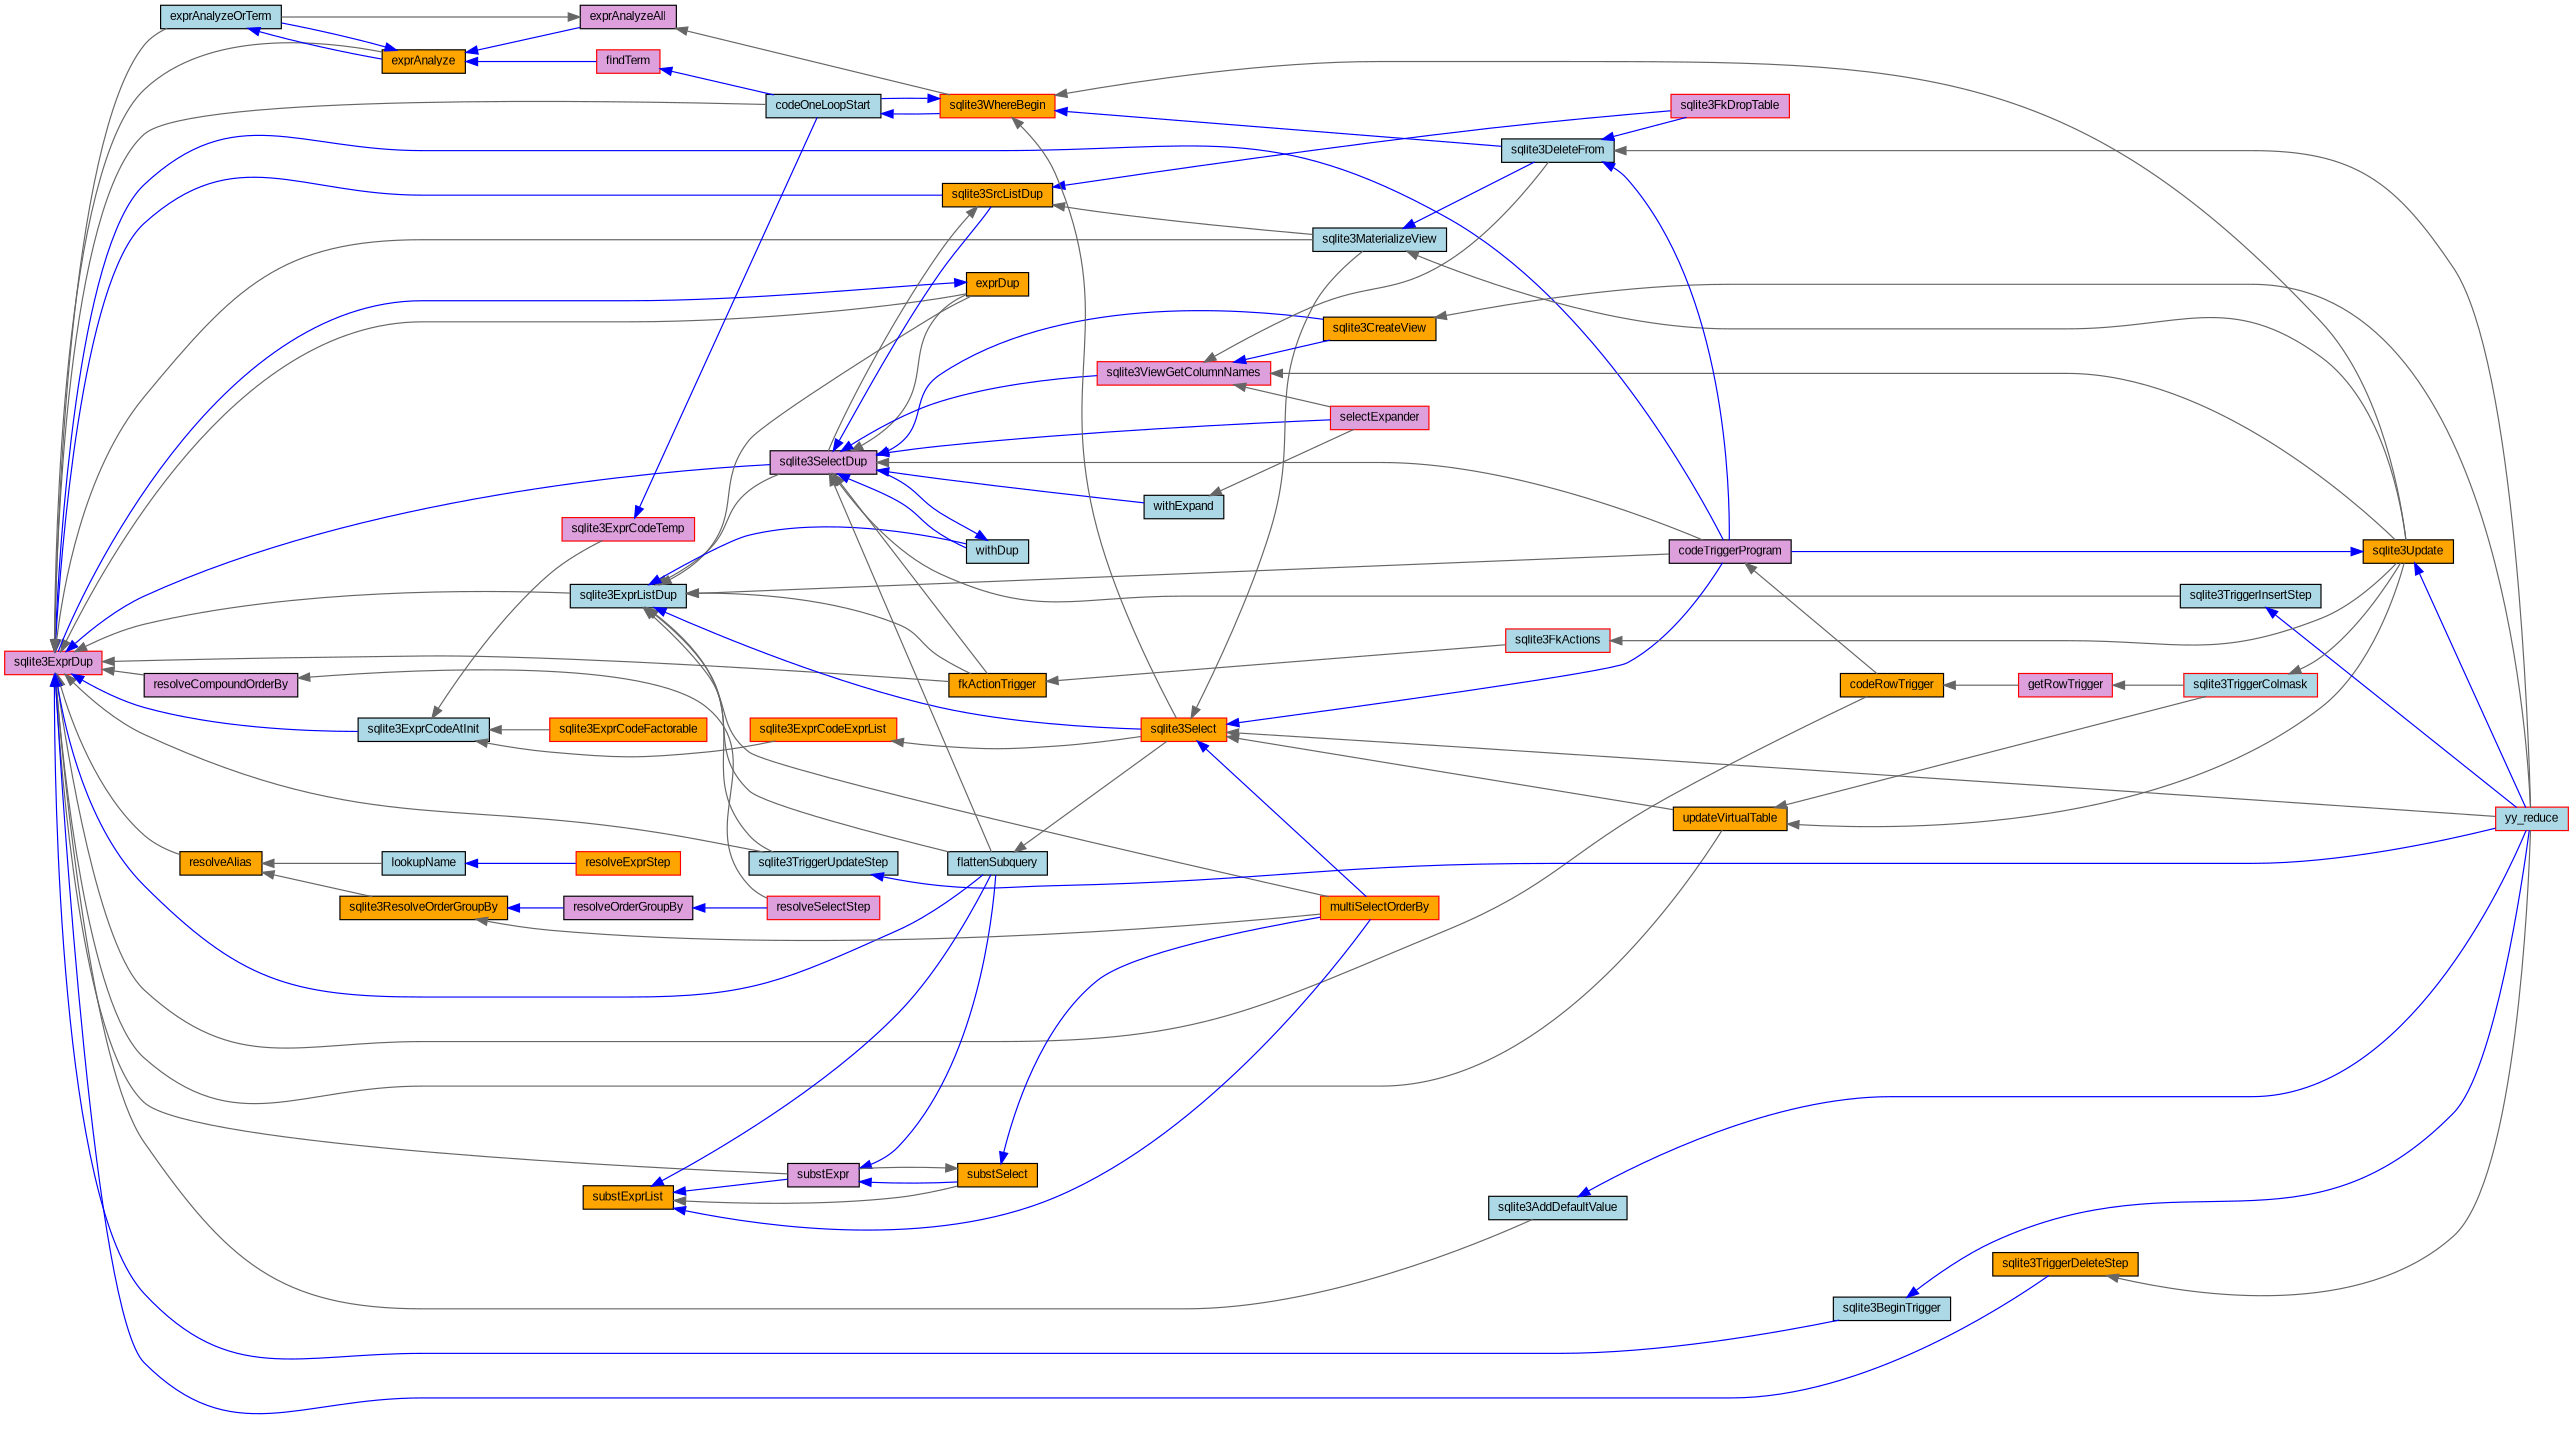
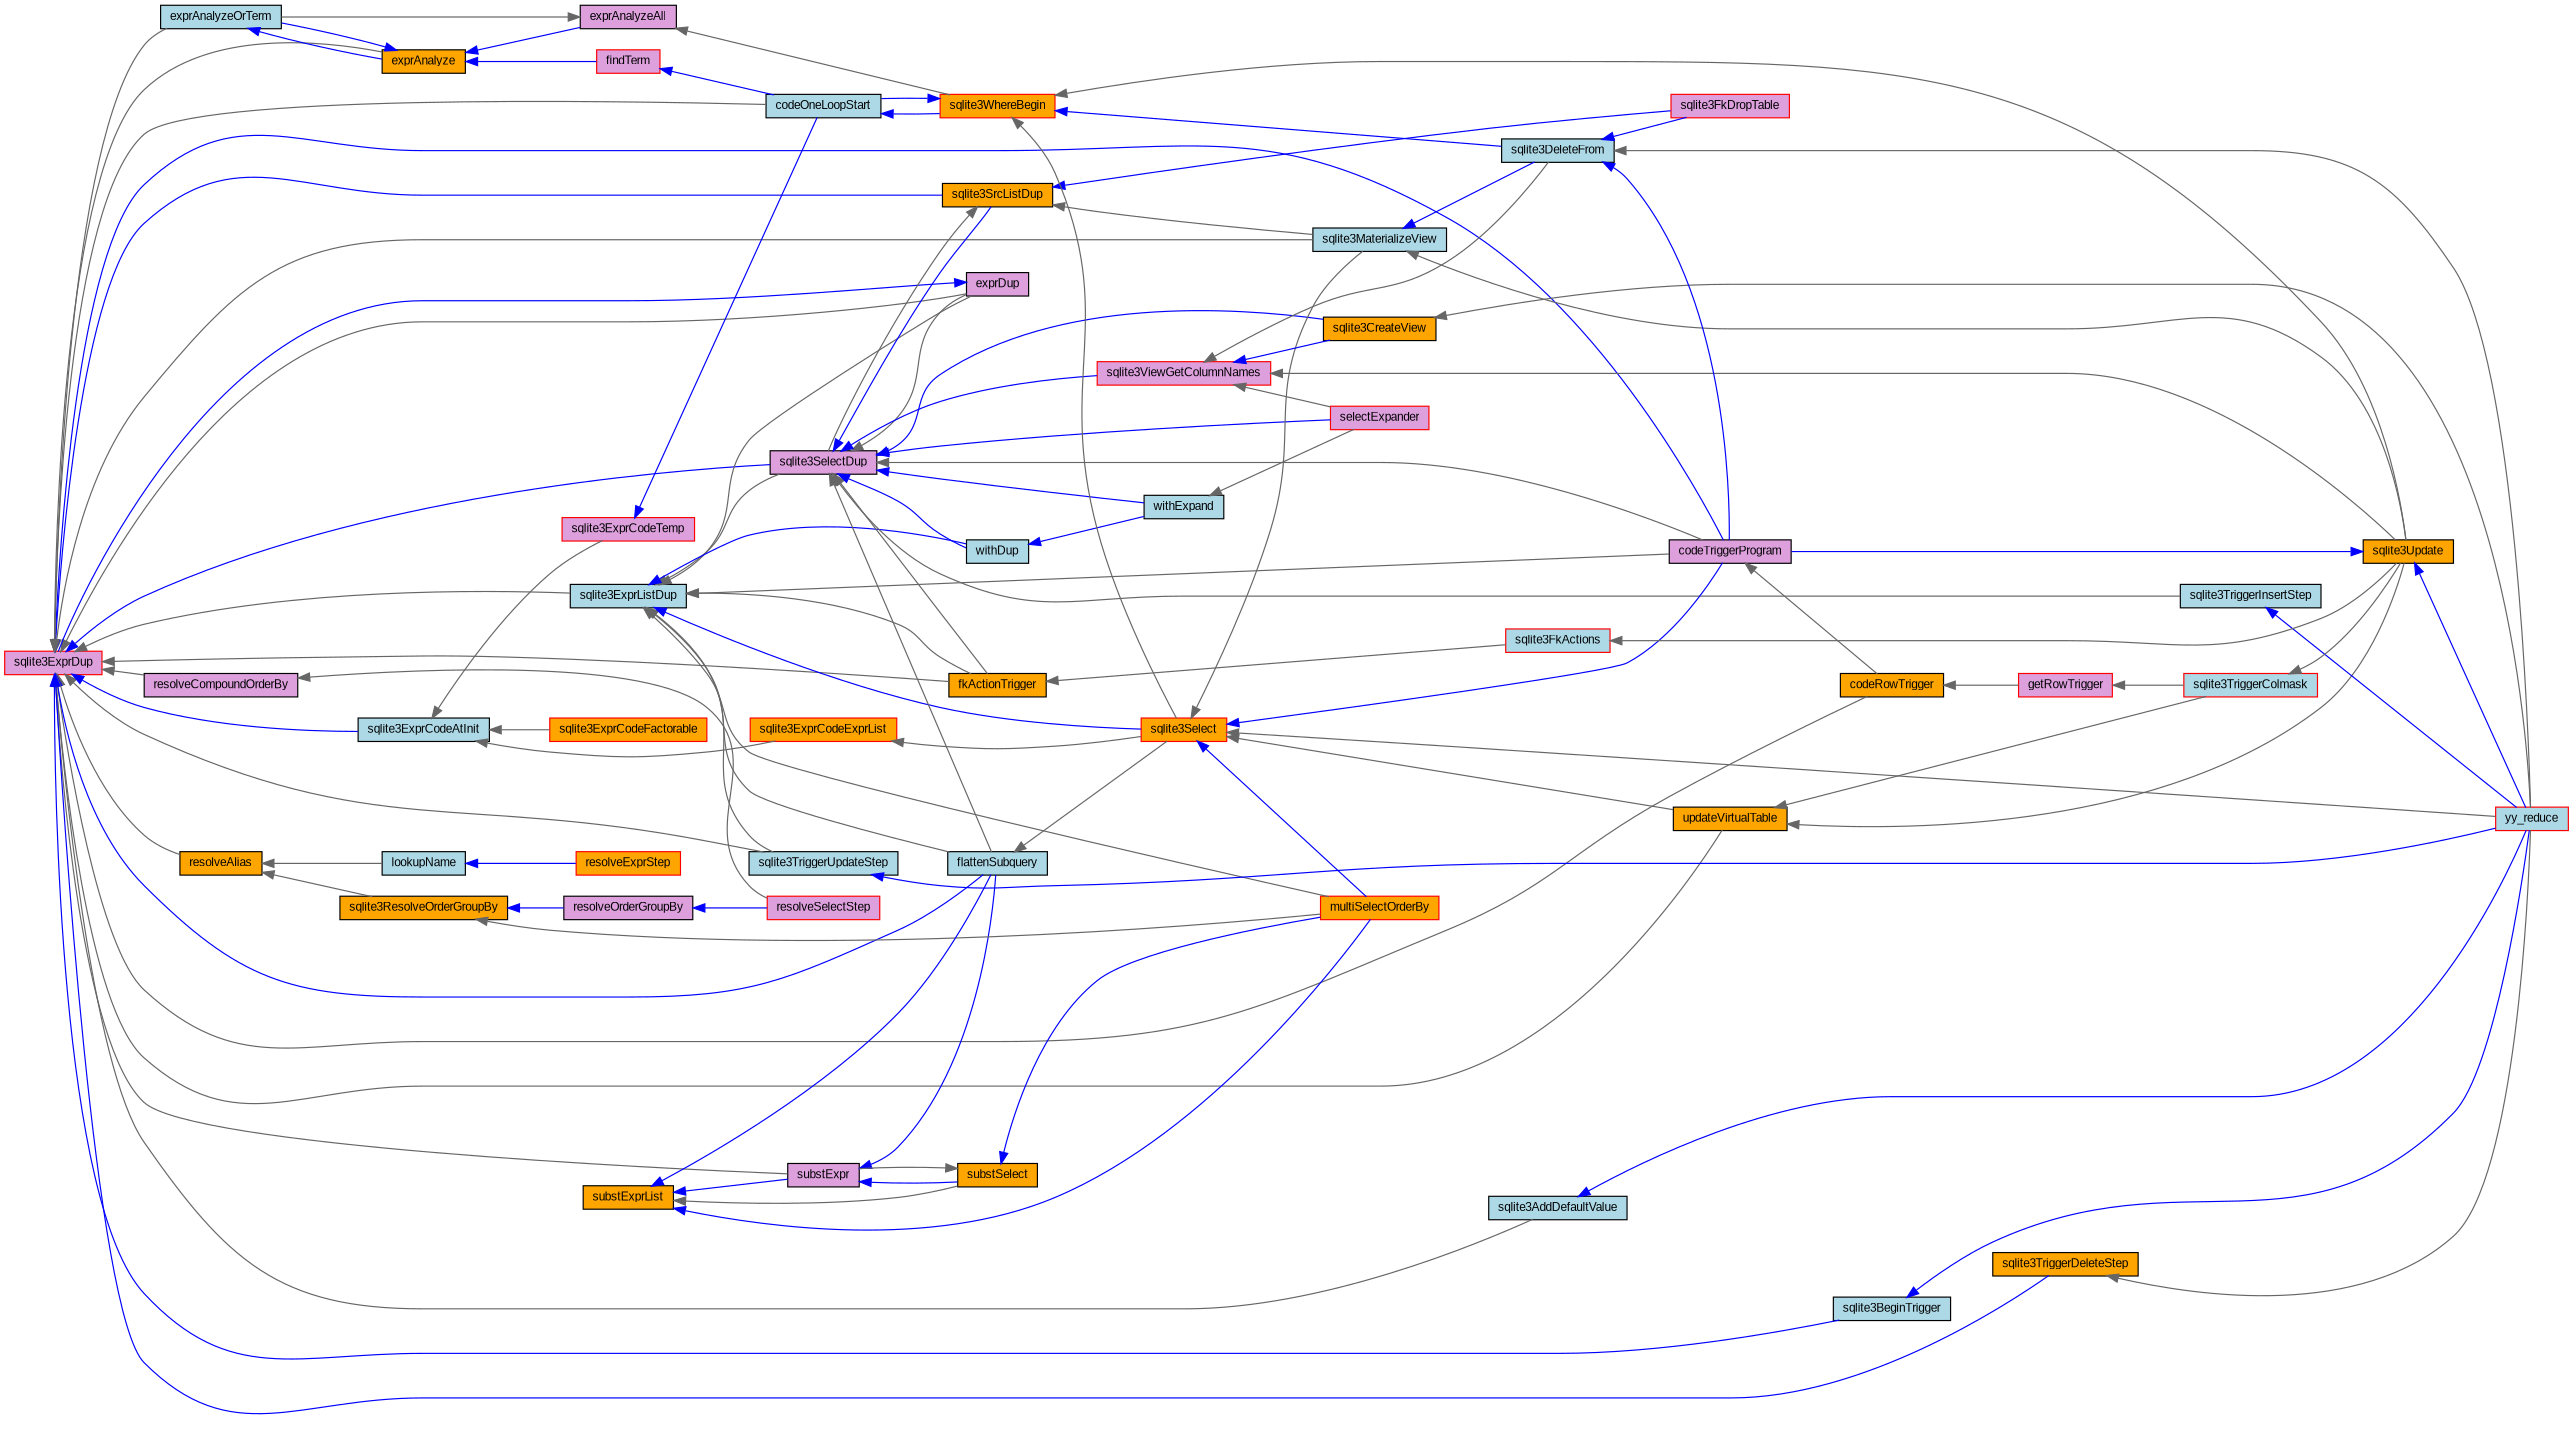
node "exprDup": fillcolor orange -> plum
edge "sqlite3SelectDup" -> "withDup": now "withExpand" -> "withDup"
